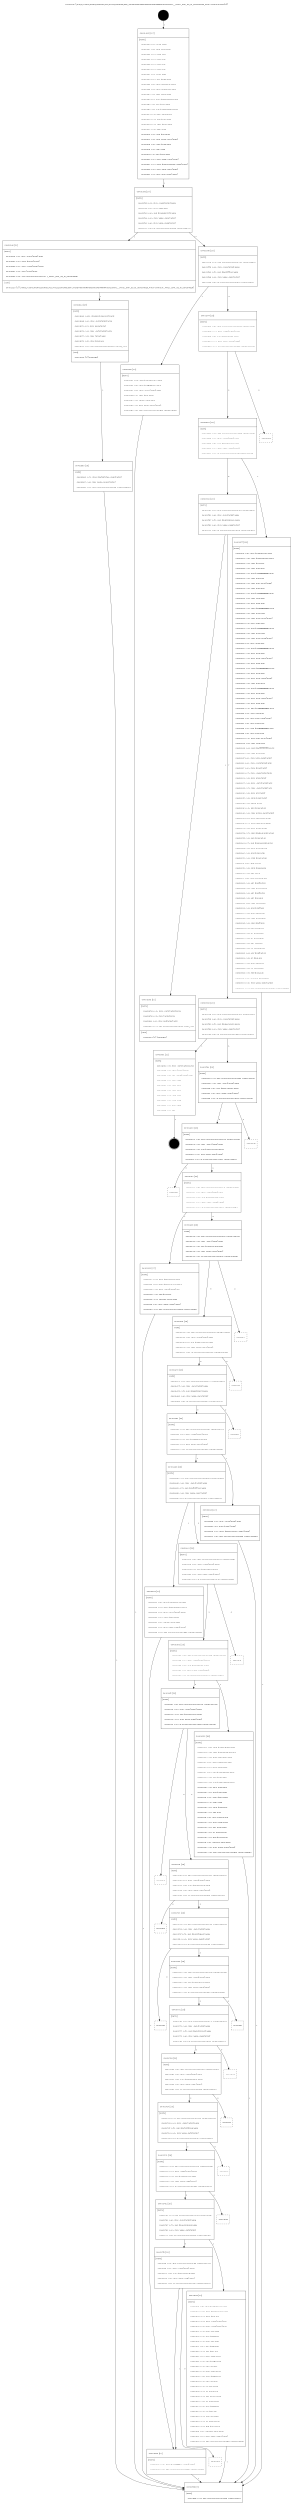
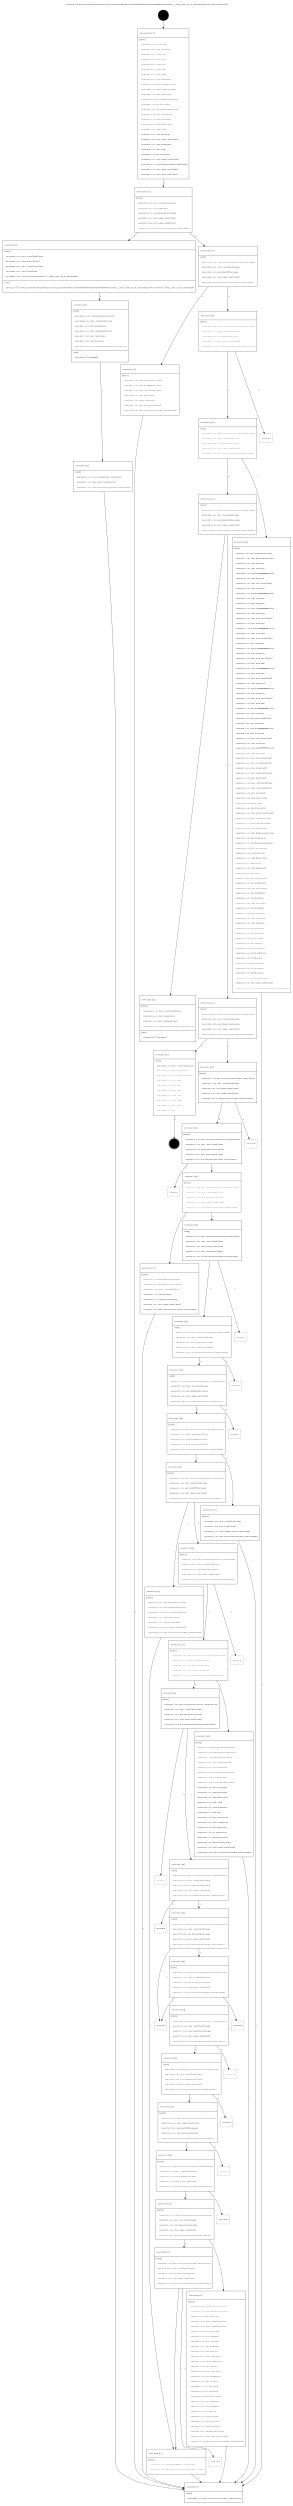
edge "0x401750 [28]" -> "0x40176c [28]": now "0x401750 [28]" -> "0x401ceb"
